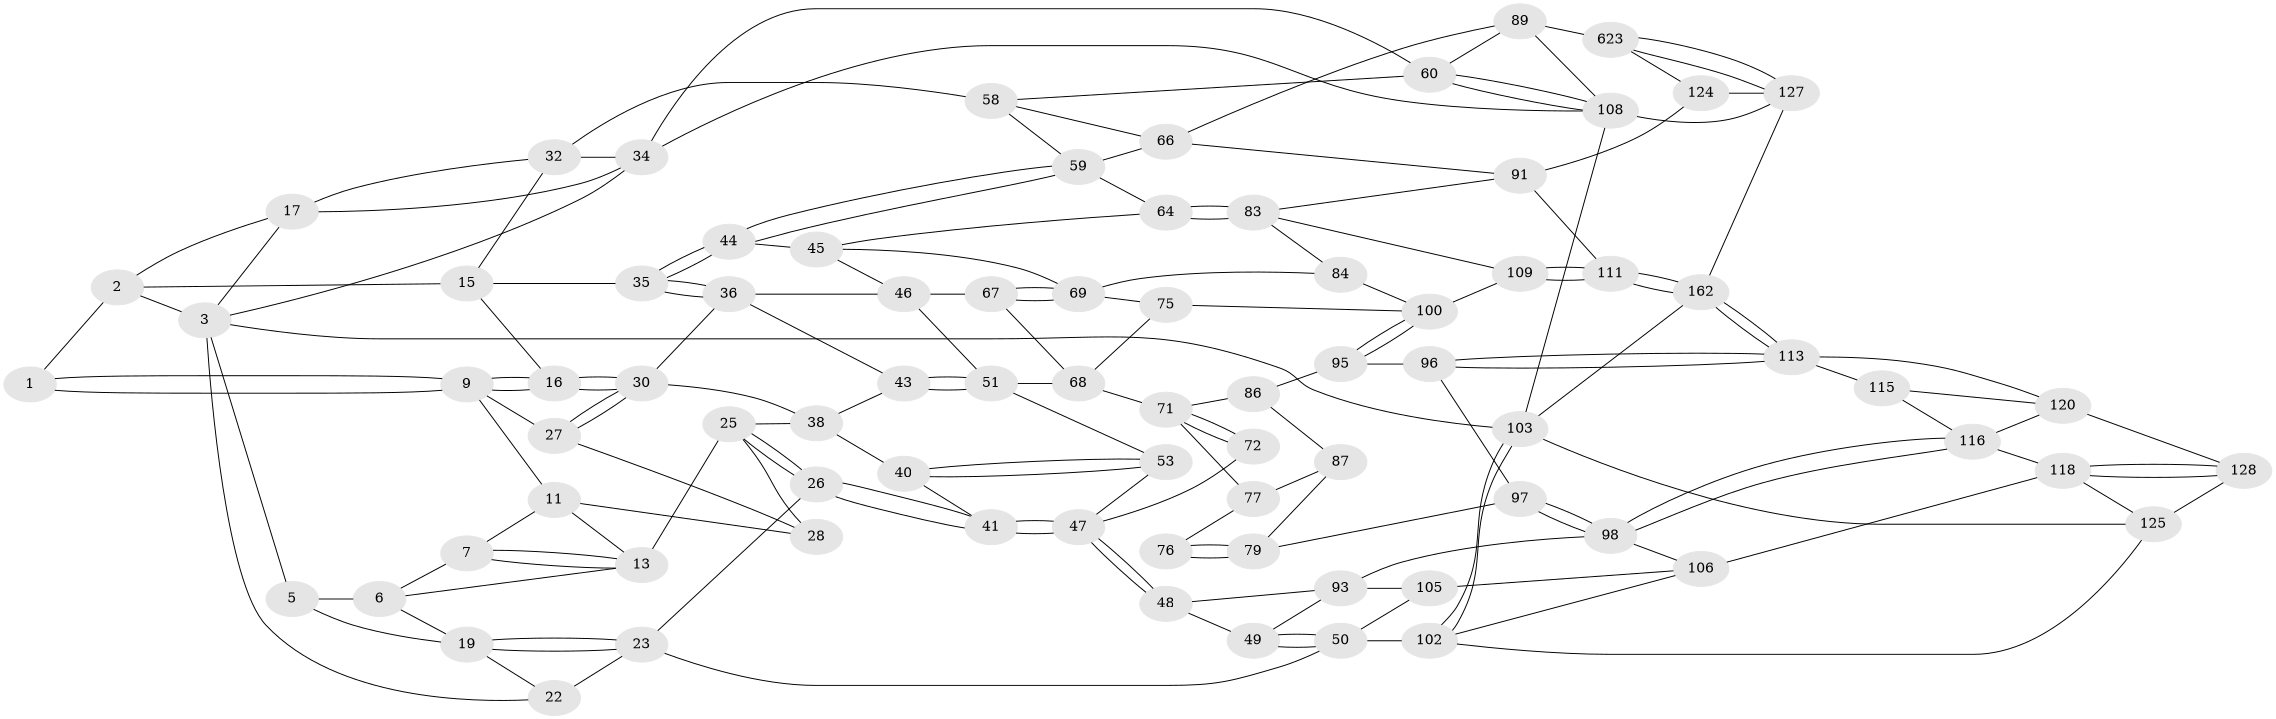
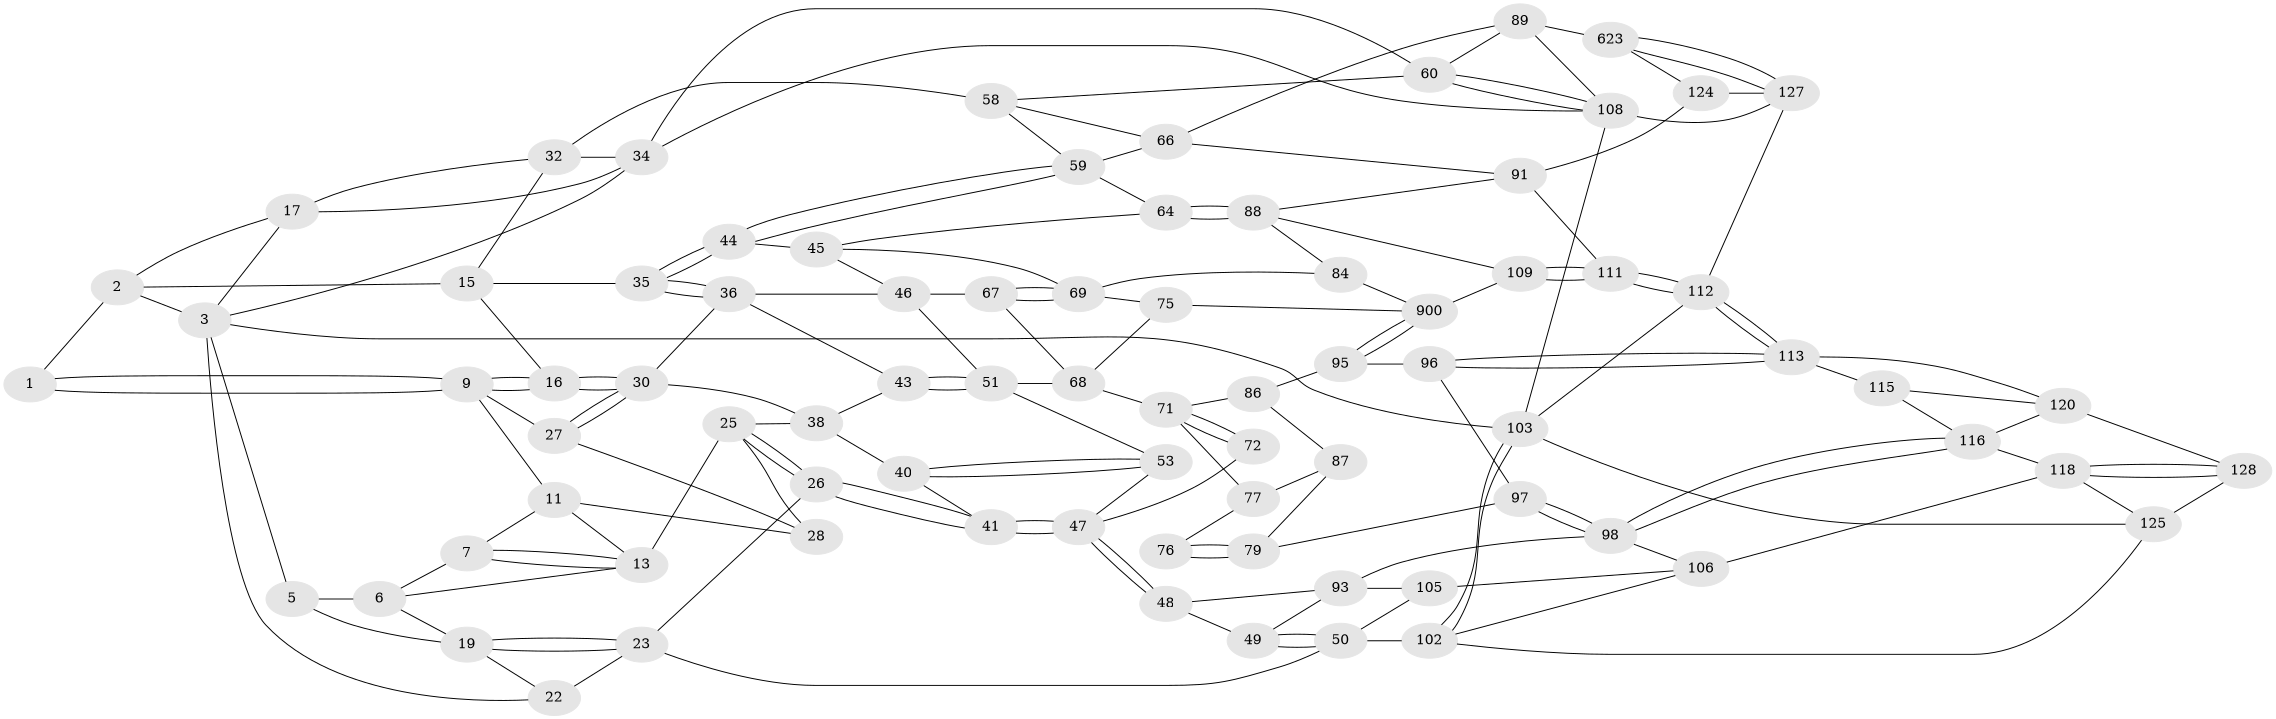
node "83": label "83" -> "88"
node "162": label "162" -> "112"
node "100": label "100" -> "900"
